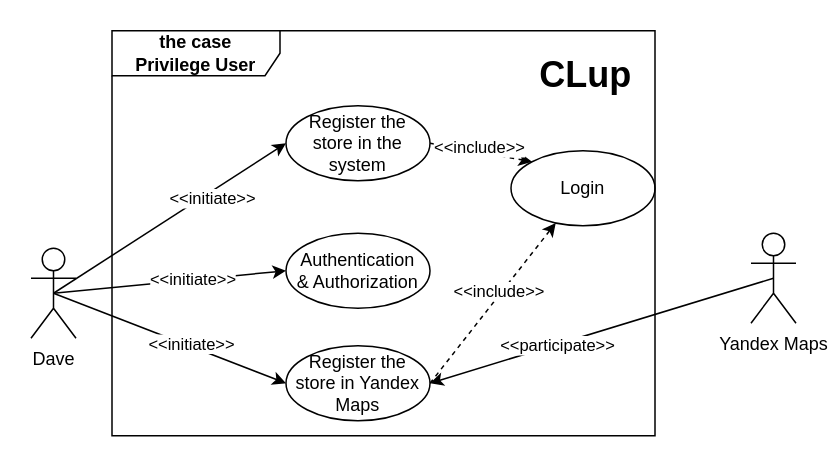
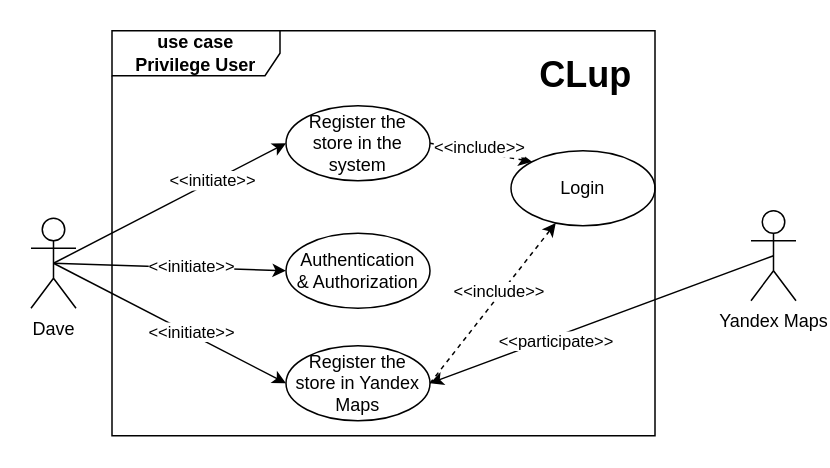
node "the case Privilege User": label "the case Privilege User" -> "use case Privilege User"
node "Yandex Maps": moved (773, 278) -> (773, 256)
node "Dave": moved (53, 293) -> (53, 263)
